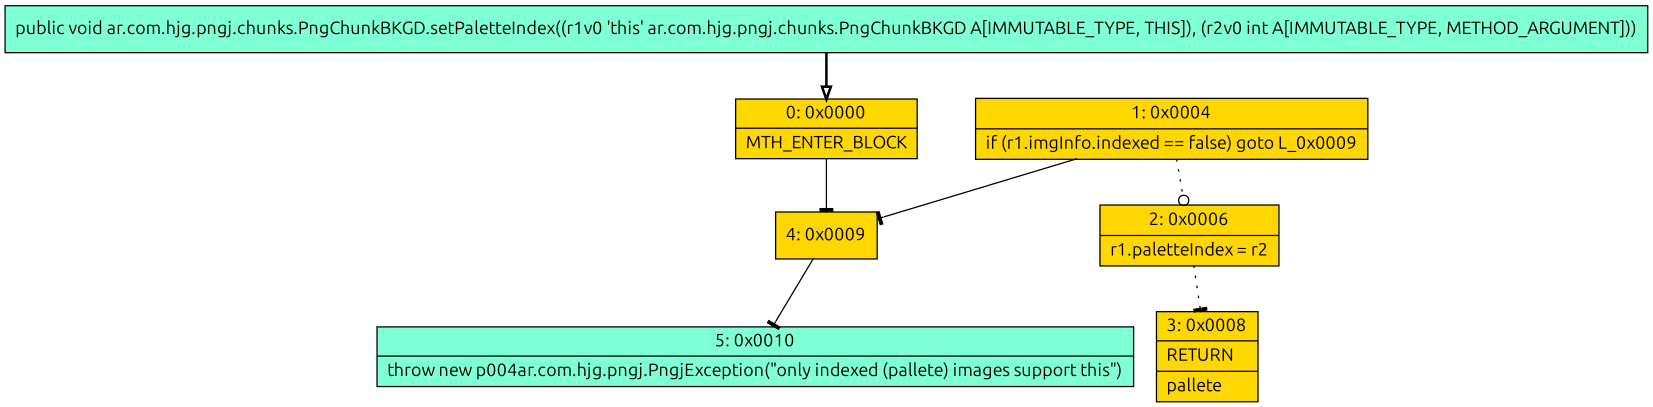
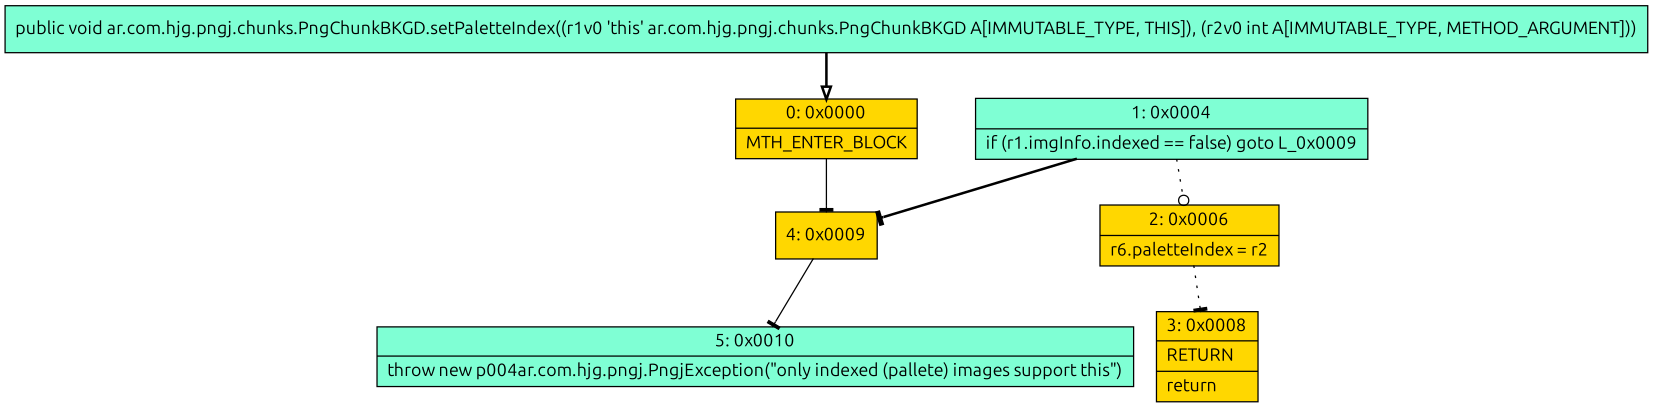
node "1: 0x0004": fillcolor gold -> aquamarine
edge "1: 0x0004" -> "4: 0x0009": style solid -> bold
node "2: 0x0006": text "r1.paletteIndex = r2" -> "r6.paletteIndex = r2"
node "3: 0x0008": text "pallete" -> "return"
